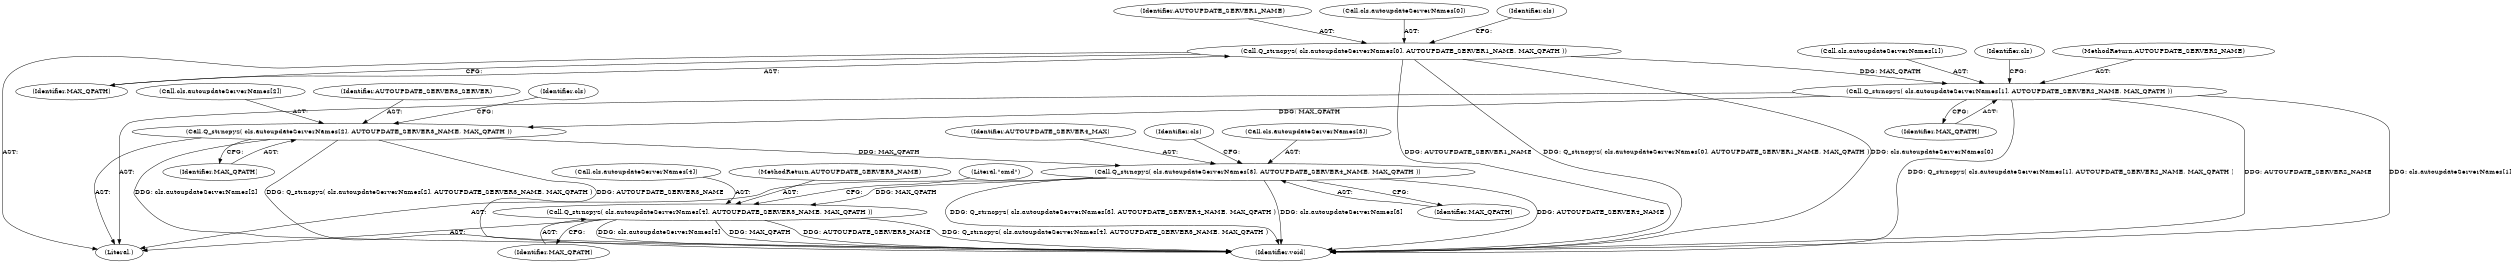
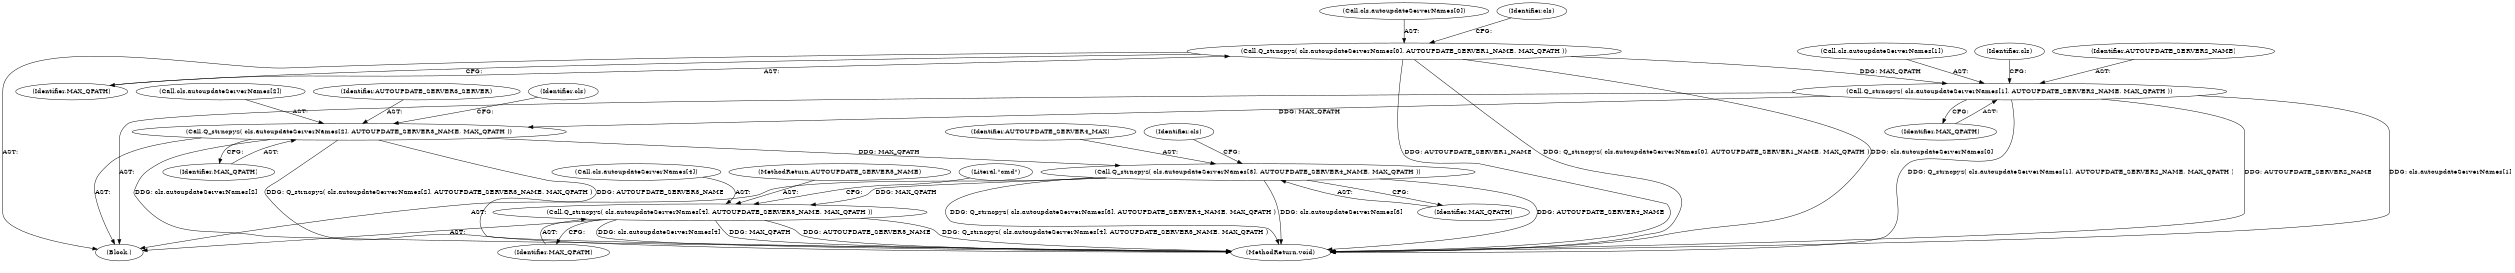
node "(Identifier,AUTOUPDATE_SERVER1_NAME)": removed
node "(MethodReturn,AUTOUPDATE_SERVER2_NAME)": label "(MethodReturn,AUTOUPDATE_SERVER2_NAME)" -> "(Identifier,AUTOUPDATE_SERVER2_NAME)"
node "(Call,cls.autoupdateServerNames[3])": removed
node "(Literal,)": label "(Literal,)" -> "(Block,)"
node "(Identifier,void)": label "(Identifier,void)" -> "(MethodReturn,void)"
